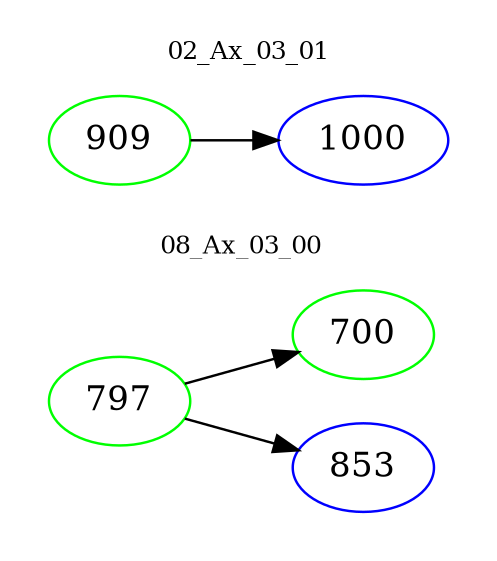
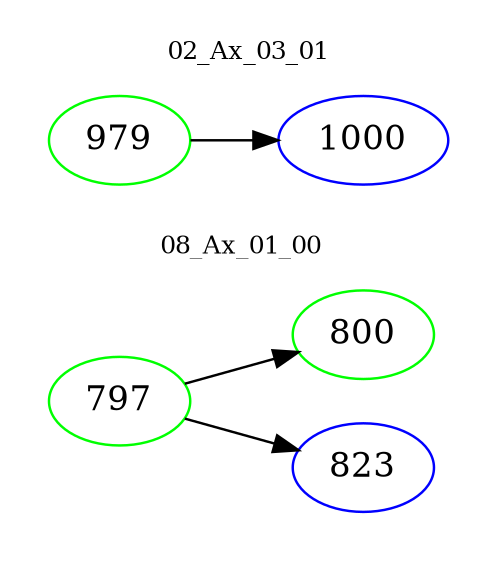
node "909": label "909" -> "979"
cluster "08_Ax_03_00": label "08_Ax_03_00" -> "08_Ax_01_00"
node "700": label "700" -> "800"
node "853": label "853" -> "823"
